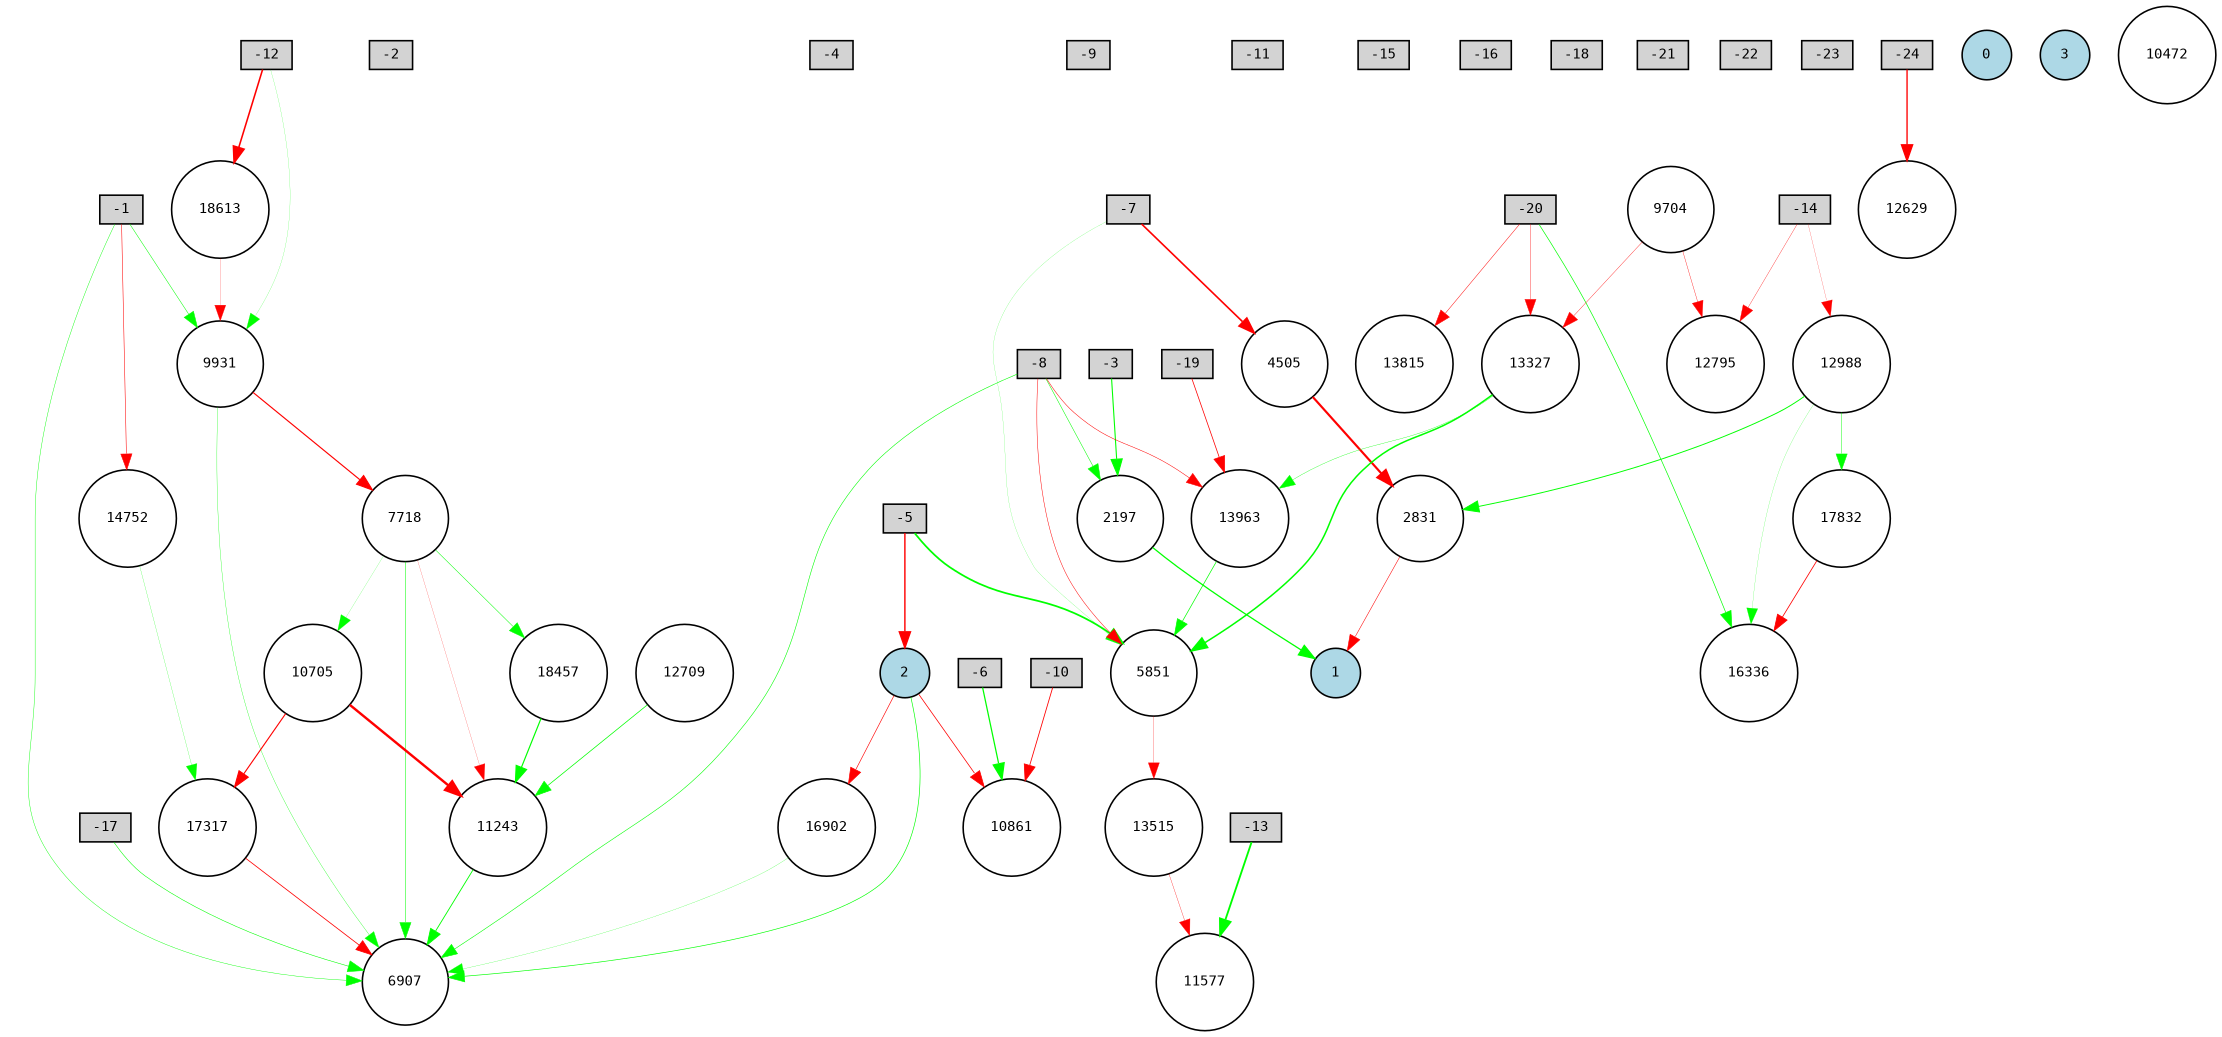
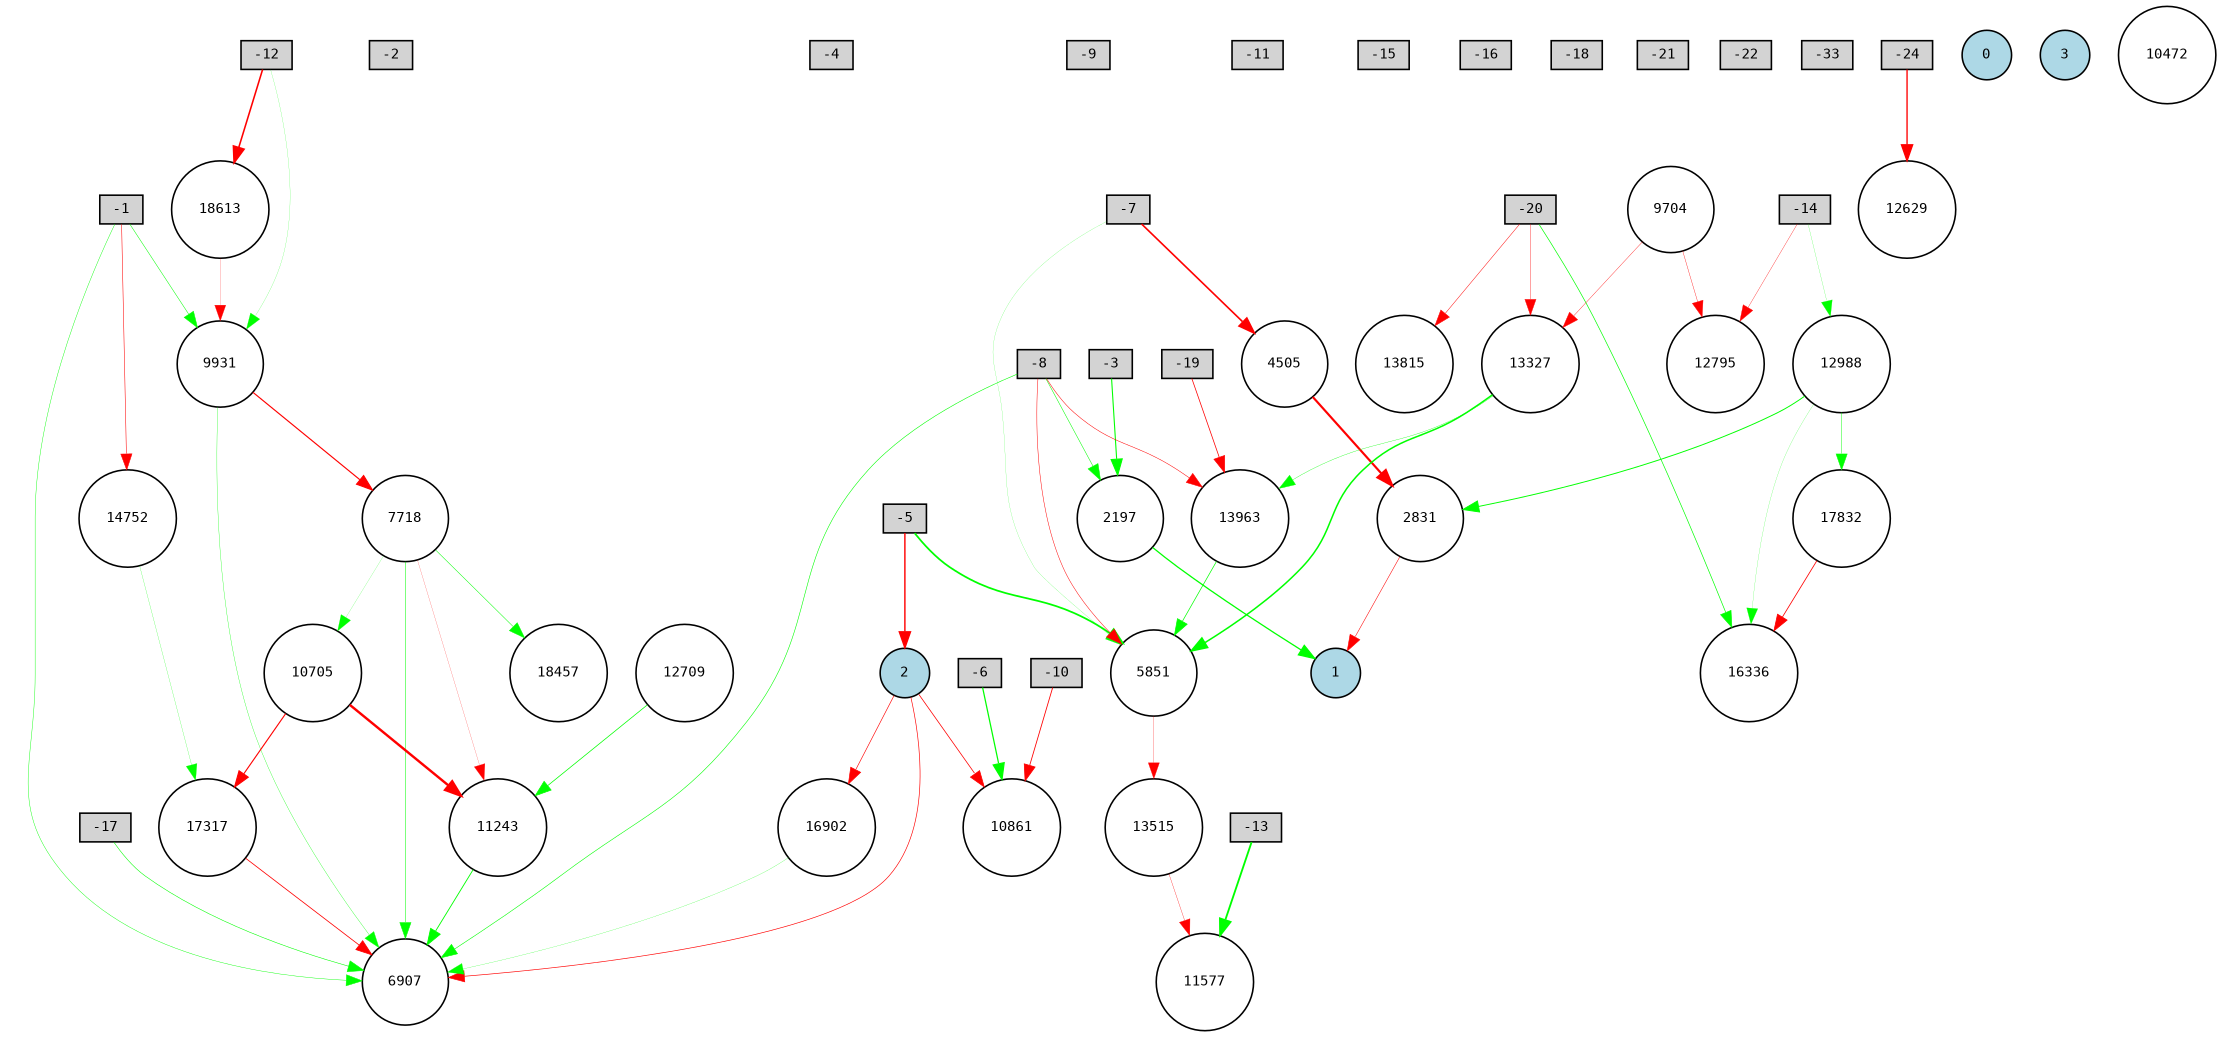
node "-23": label "-23" -> "-33"
edge "-14" -> "12988": color red -> green
edge "18457" -> "11243": removed
edge "2" -> "6907": color green -> red
